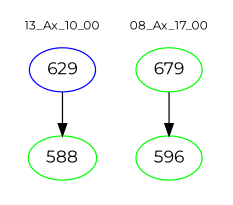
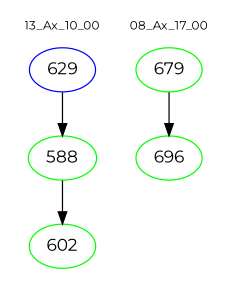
node "596": label "596" -> "696"
node "602": added
